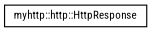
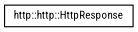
node "myhttp::http::HttpResponse": label "myhttp::http::HttpResponse" -> "http::http::HttpResponse"
